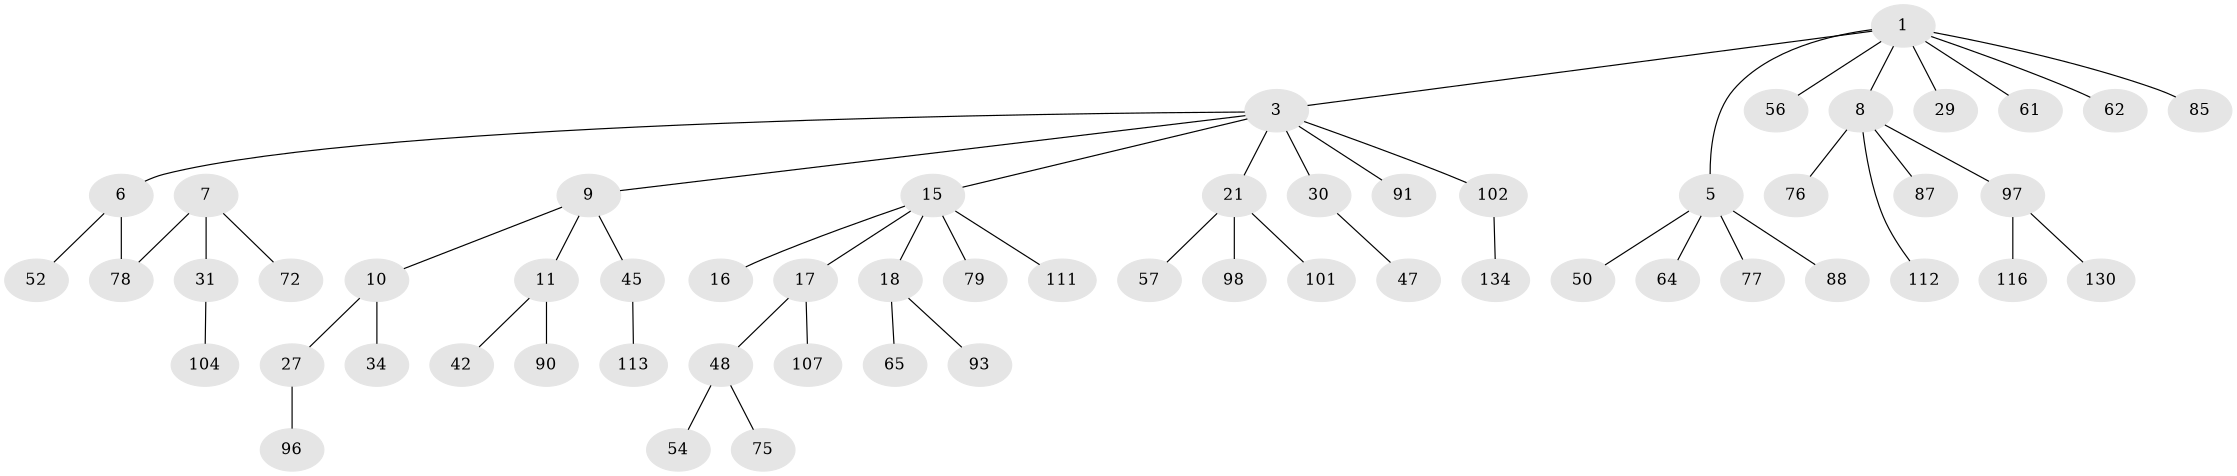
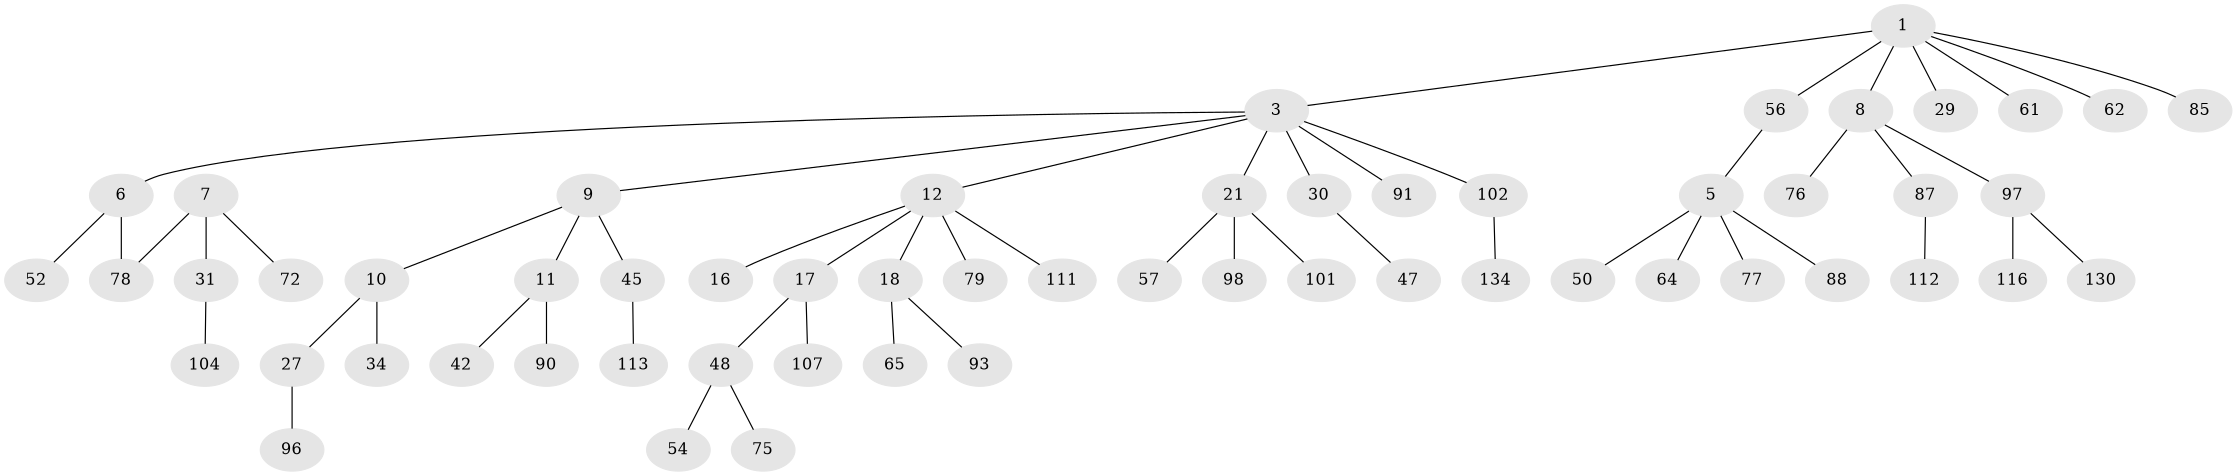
edge "1" -- "5": now "56" -- "5"
node "15": label "15" -> "12"
edge "8" -- "112": now "87" -- "112"
